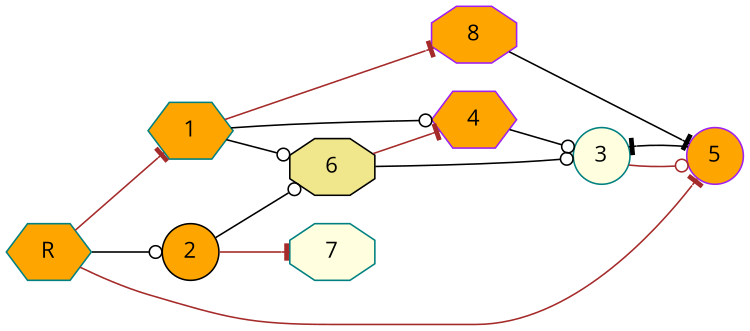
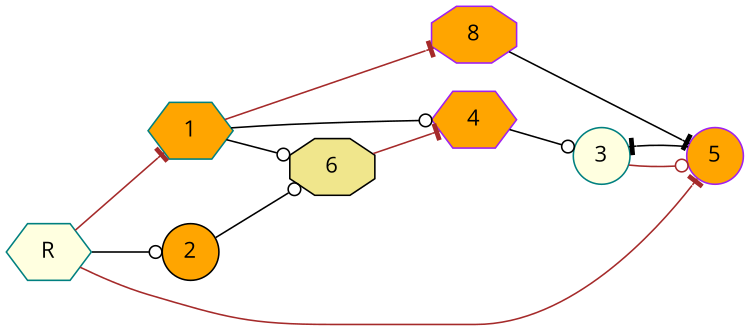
edge "6" -> "3": removed
node "R": fillcolor orange -> lightyellow
node "7": removed
